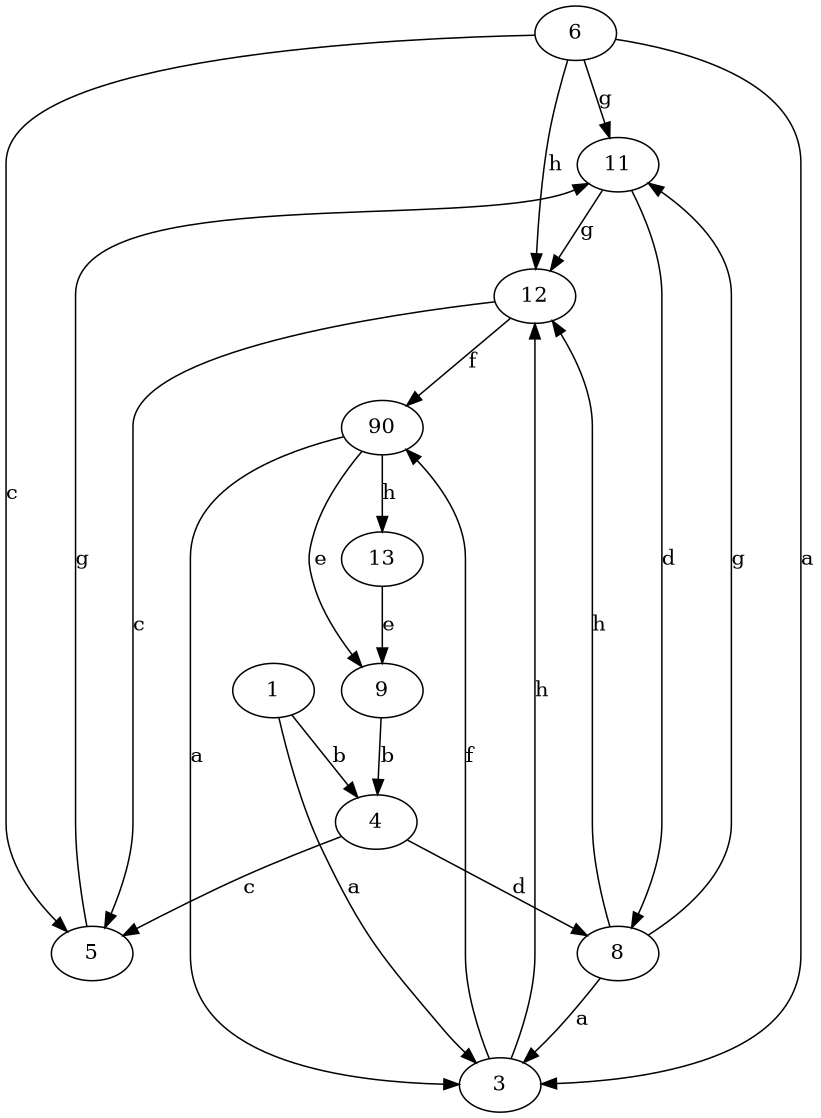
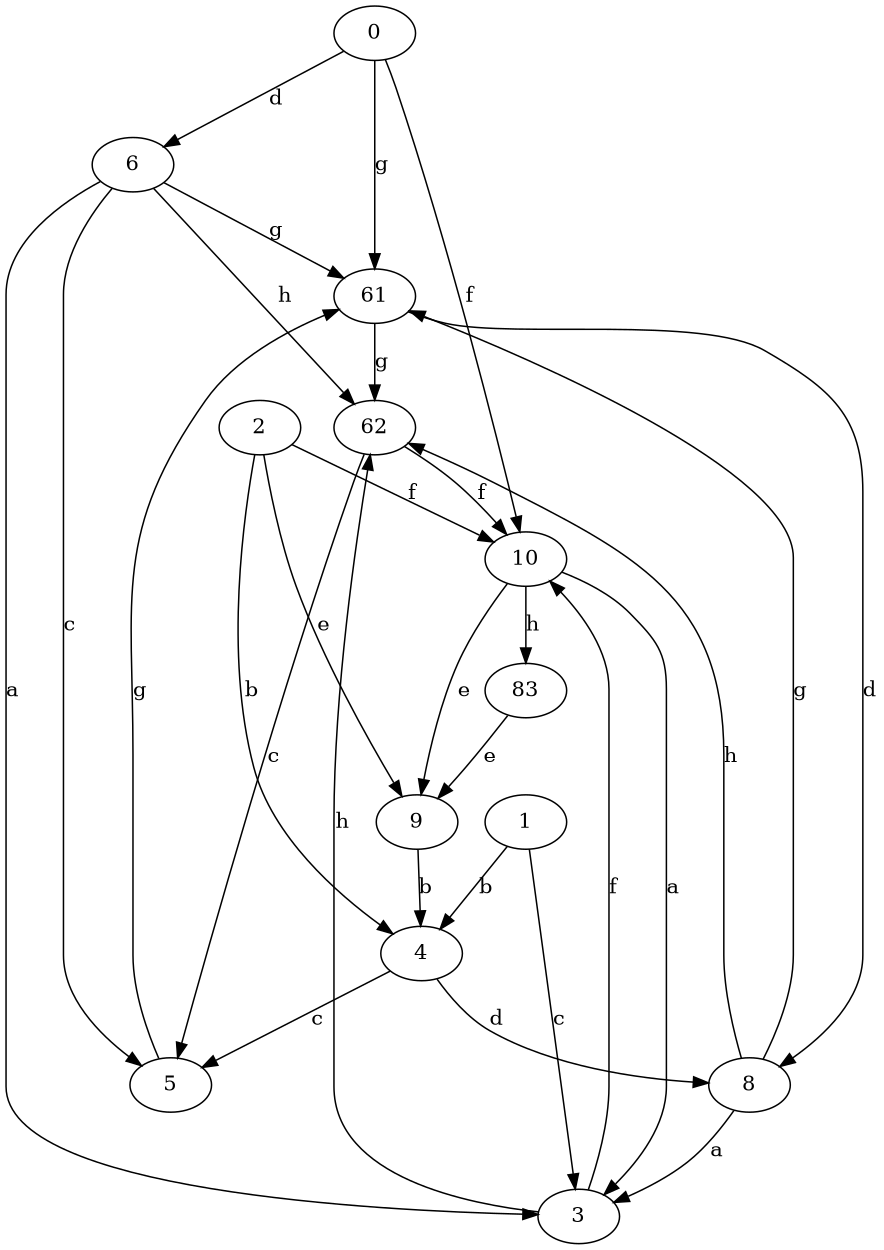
node "0": added
node "11": label "11" -> "61"
node "12": label "12" -> "62"
node "2": added
node "90": label "90" -> "10"
node "13": label "13" -> "83"
edge "1" -> "3": label "a" -> "c"
